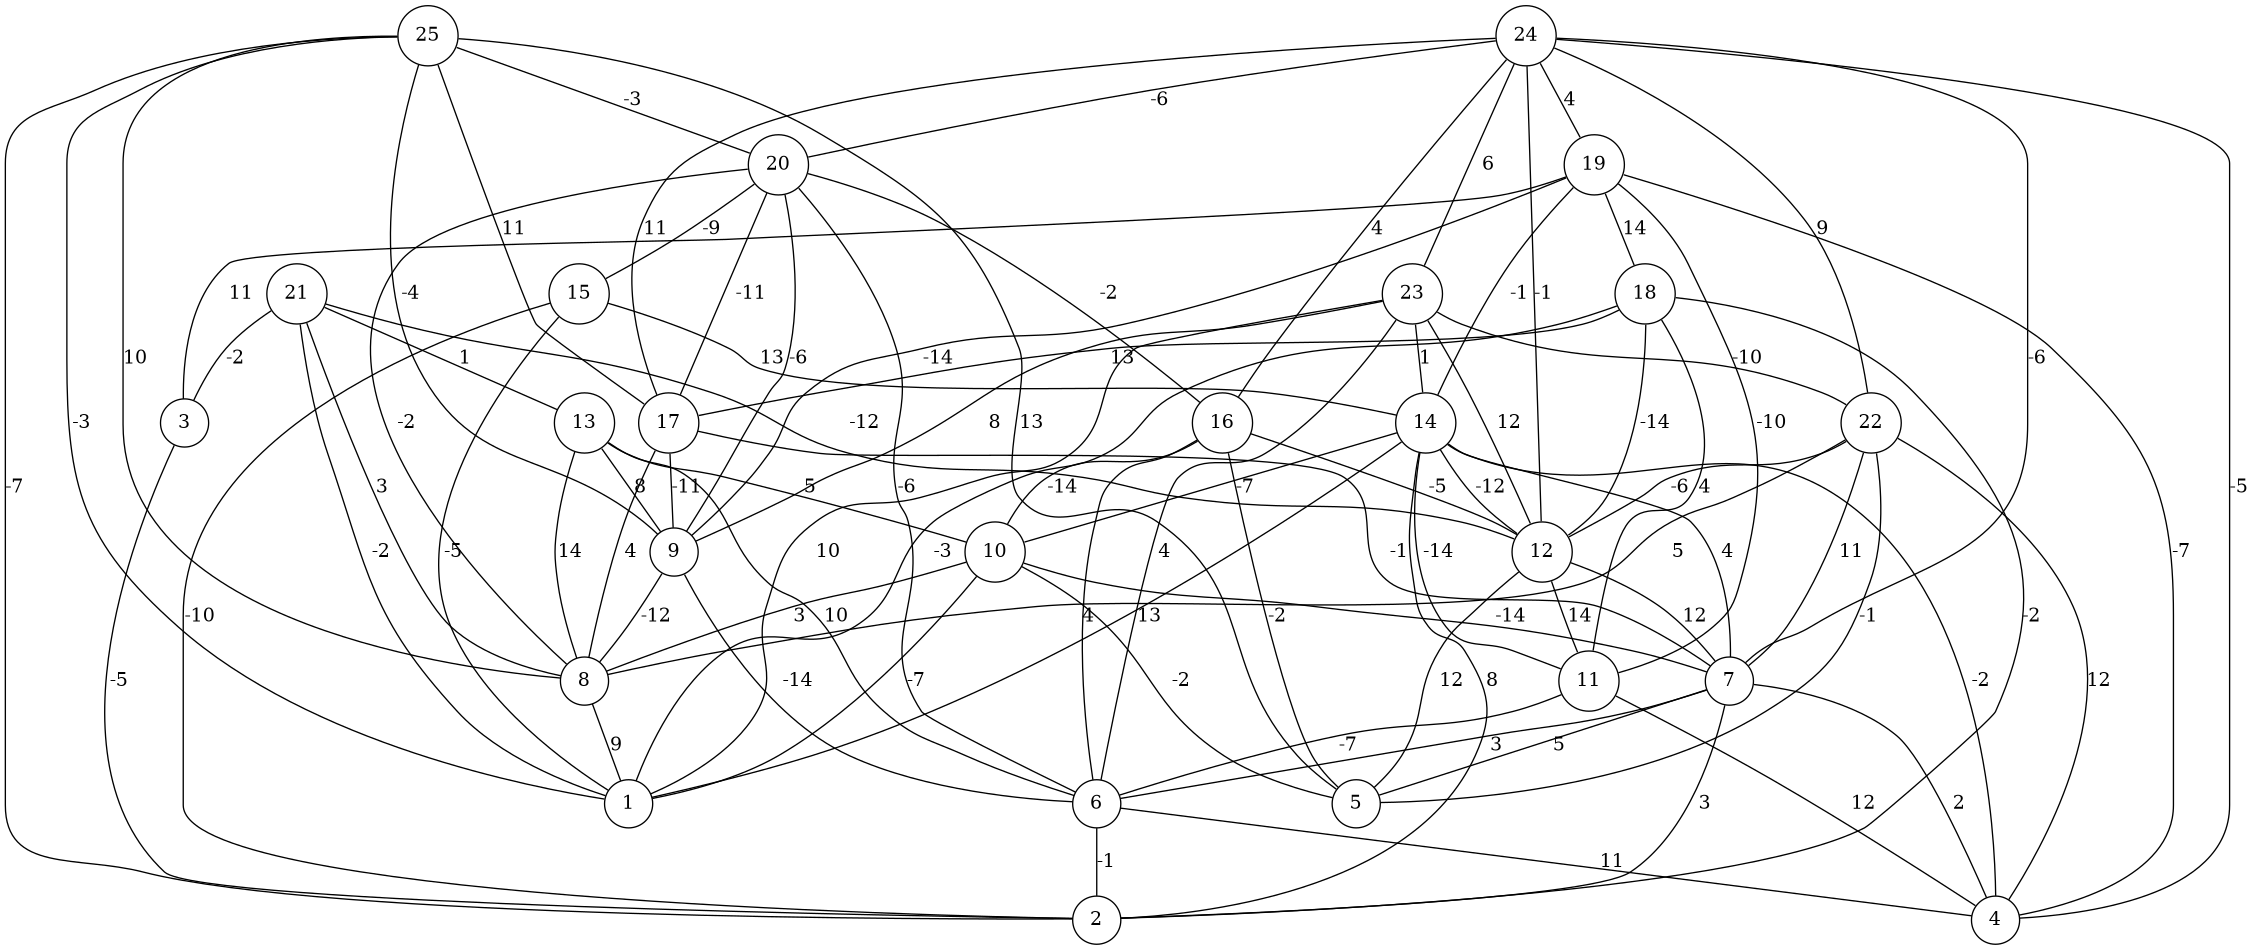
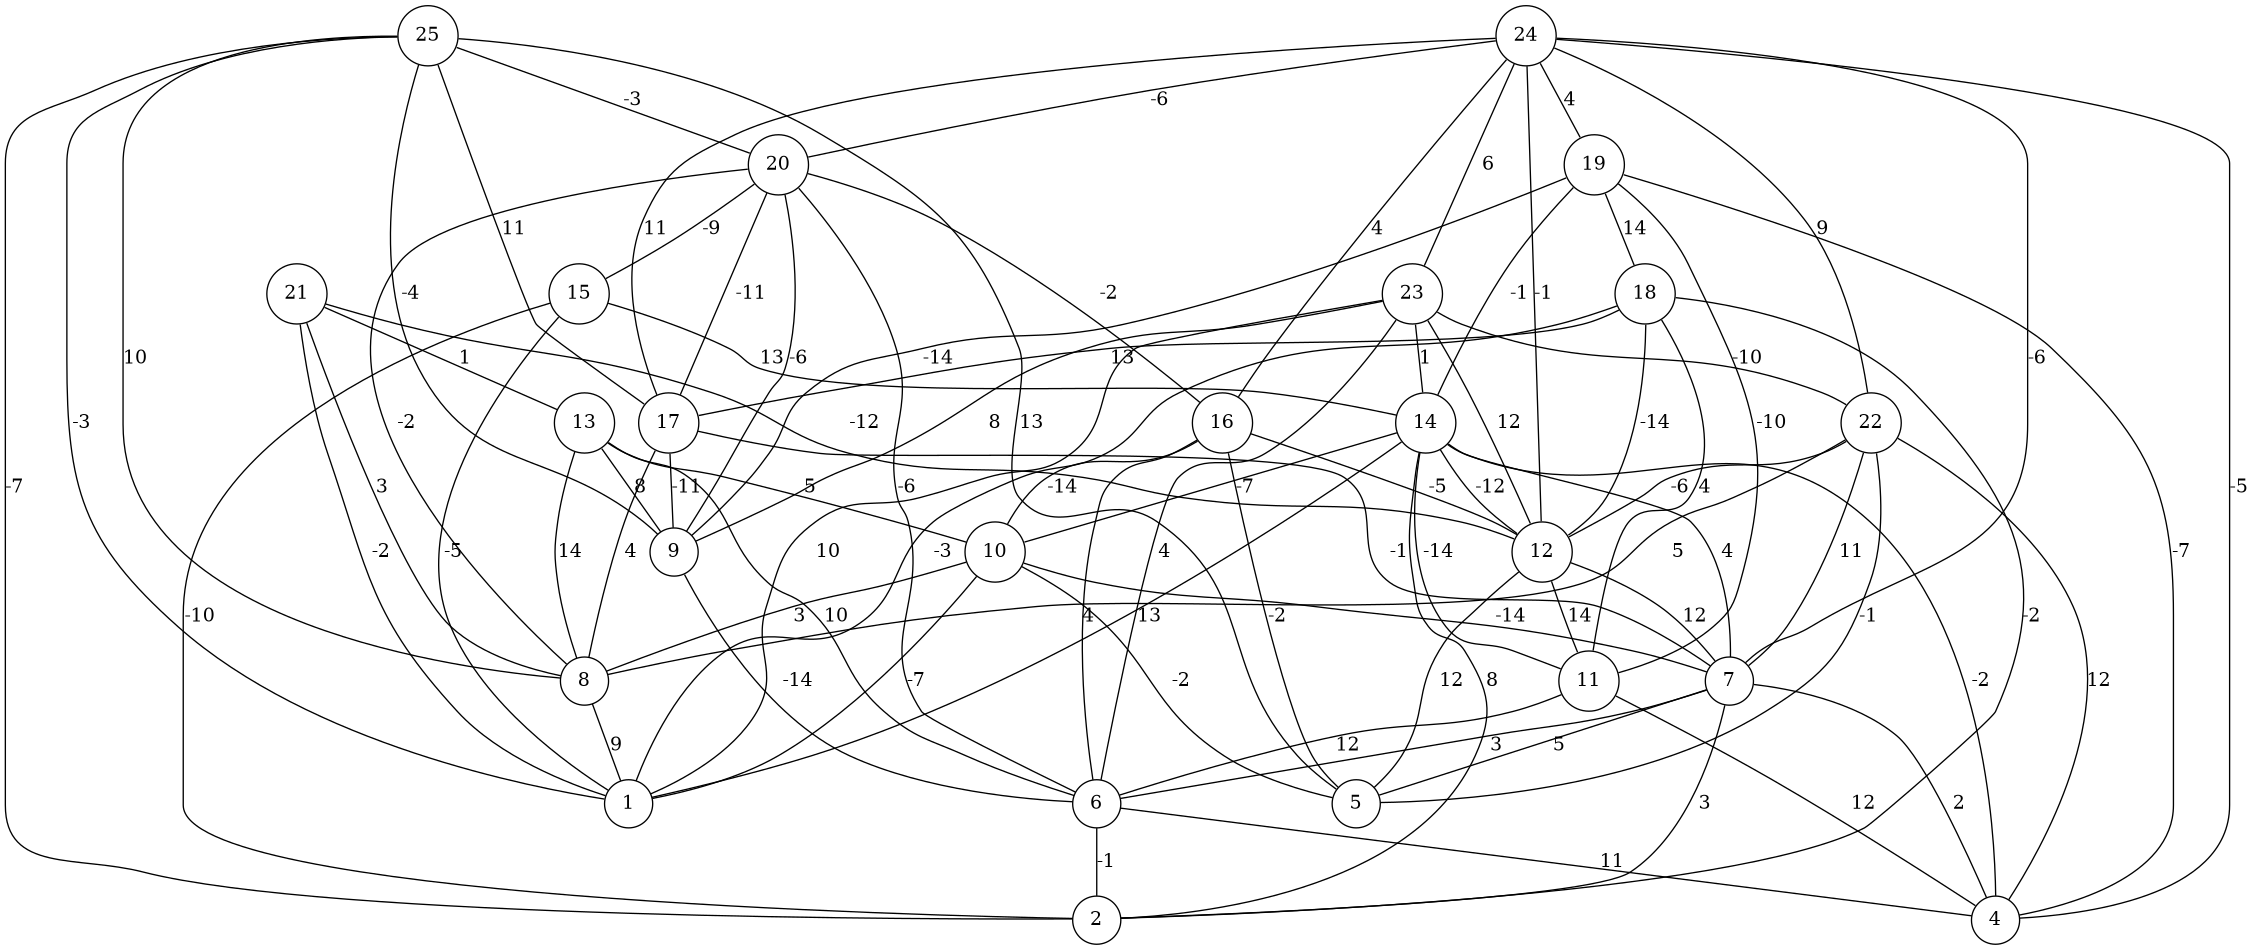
node "3": removed
edge "9" -- "8": removed, label "-12"
edge "11" -- "6": label "-7" -> "12"
